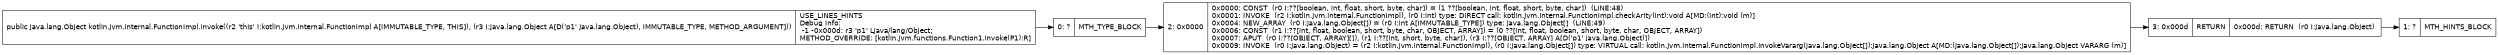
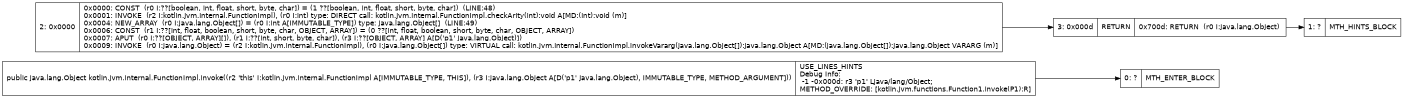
node "0: ?": text "MTH_TYPE_BLOCK" -> "MTH_ENTER_BLOCK"
edge "0: ?" -> "2: 0x0000": removed
node "3: 0x000d": text "0x000d: RETURN  (r0 I:java.lang.Object)" -> "0x700d: RETURN  (r0 I:java.lang.Object)"
